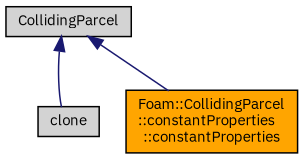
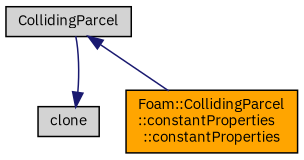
edge "clone" -> "CollidingParcel": reversed
